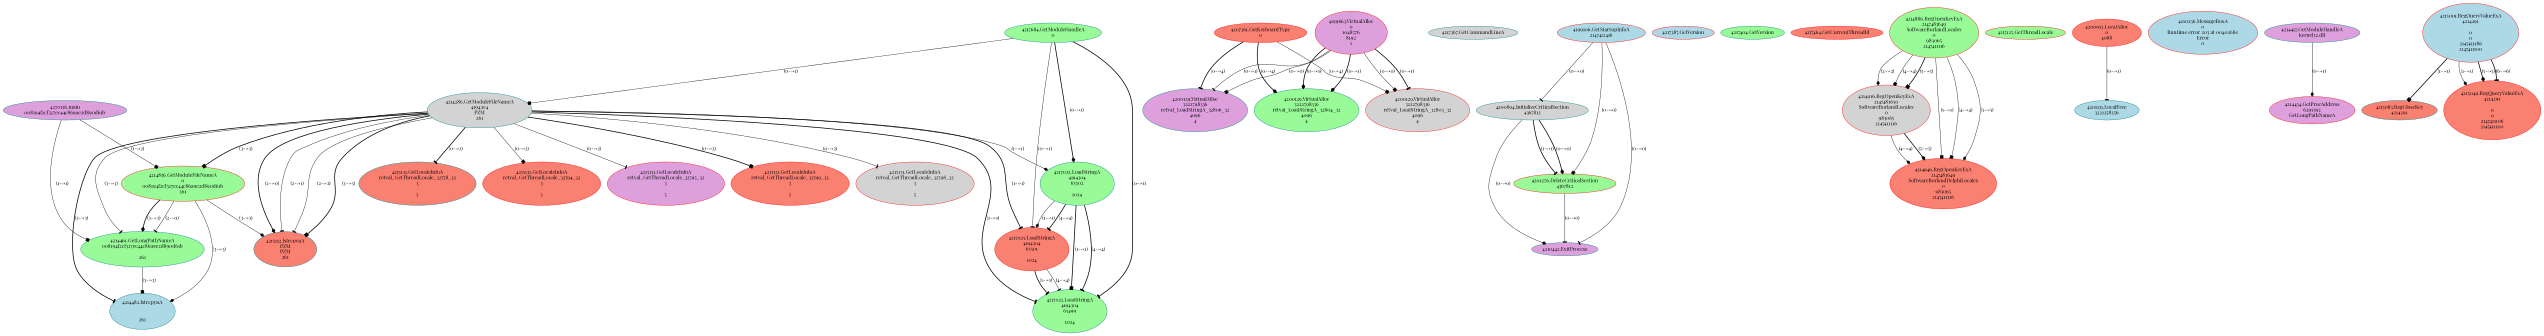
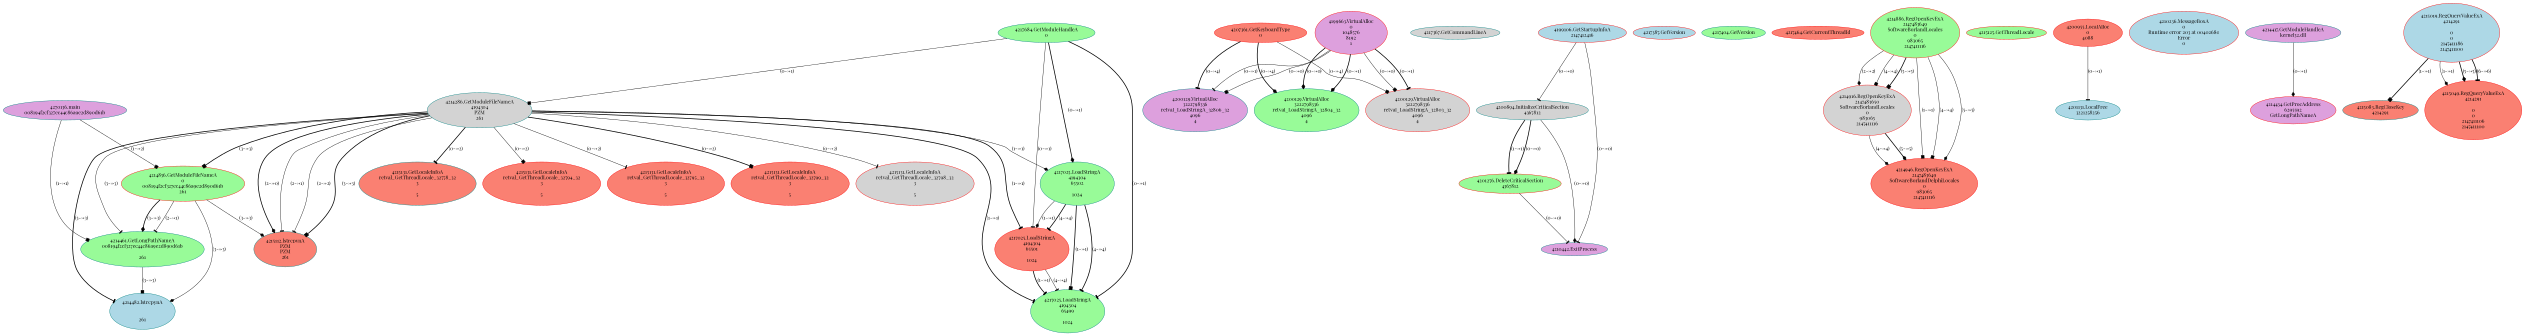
edge "4199106.GetStartupInfoA 2147412416" -> "4201276.DeleteCriticalSection 4367812": removed, label "(0-->0)"
node "4215131.GetLocaleInfoA retval_GetThreadLocale_32795_32 3 5": fillcolor plum -> salmon
